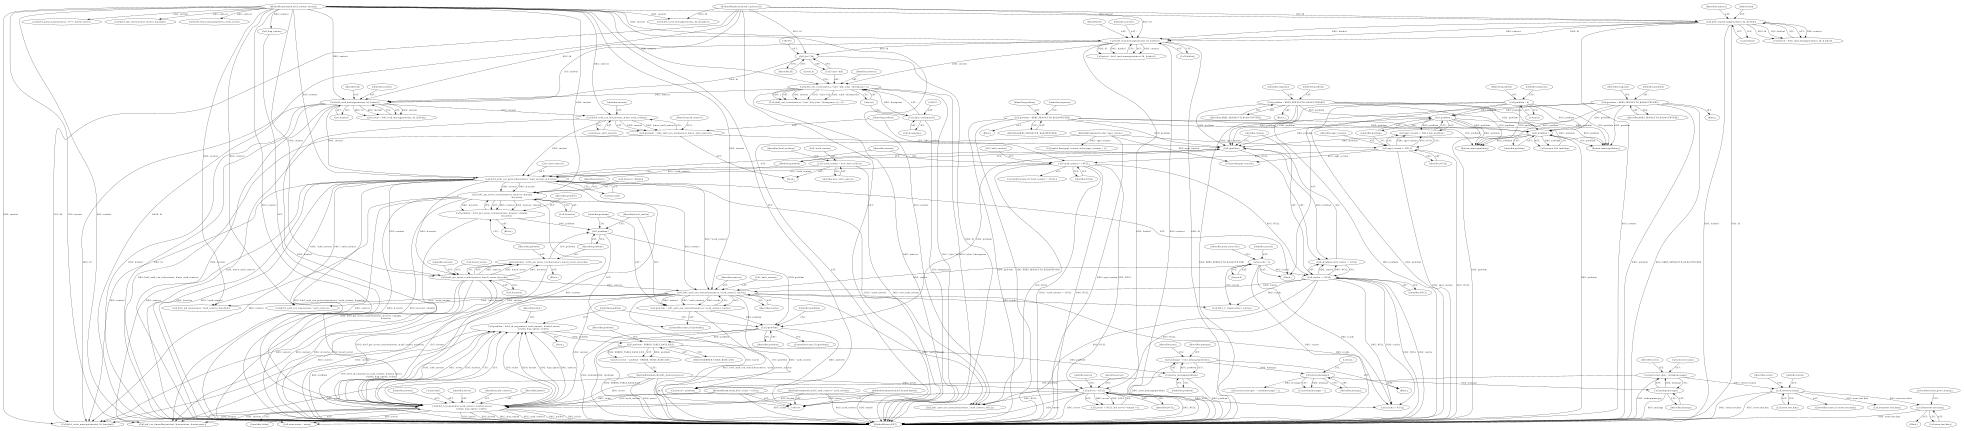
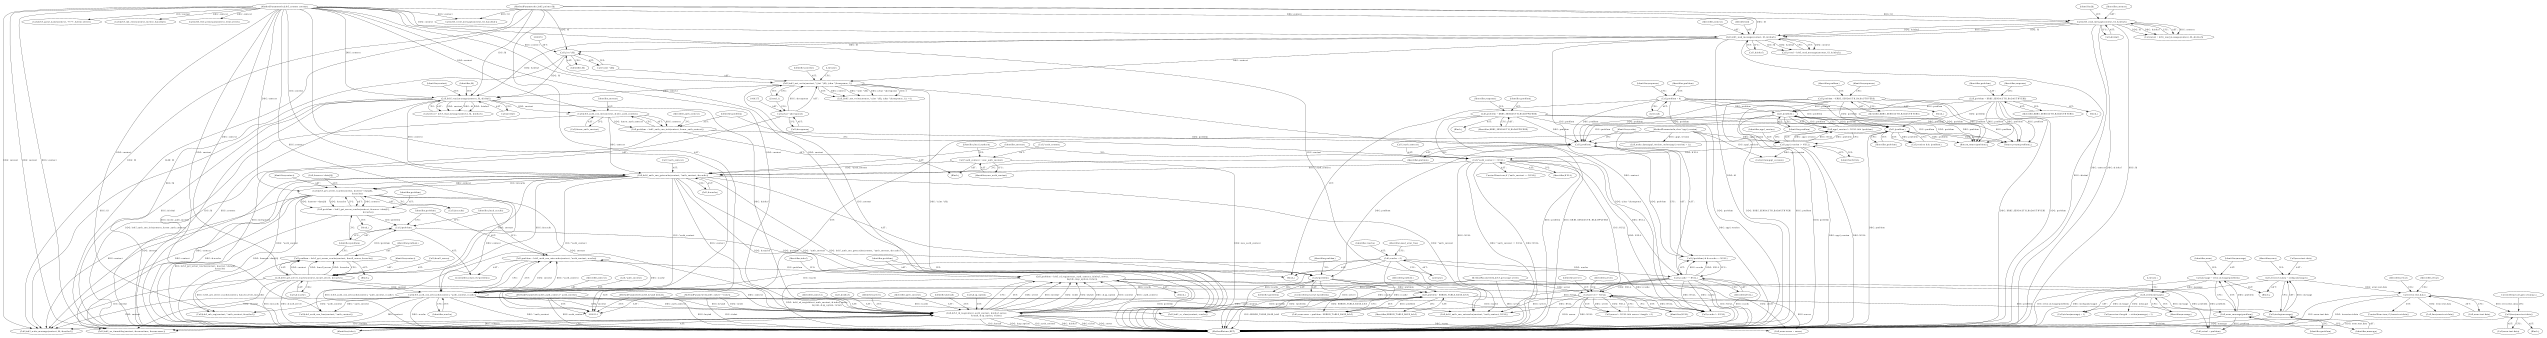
edge "(MethodParameterIn,krb5_context context)" -> "(Call,&ap_option)": now "(MethodParameterIn,krb5_context context)" -> "(Call,krb5_rc_close(context, rcache))"
edge "(Call,*auth_context == NULL)" -> "(Call,rcache != NULL)": added, label "DDG: NULL"
edge "(Call,error.error = problem - ERROR_TABLE_BASE_krb5)" -> "(MethodParameterIn,krb5_principal server)": now "(Call,error.error = problem - ERROR_TABLE_BASE_krb5)" -> "(Call,problem - ERROR_TABLE_BASE_krb5)"
